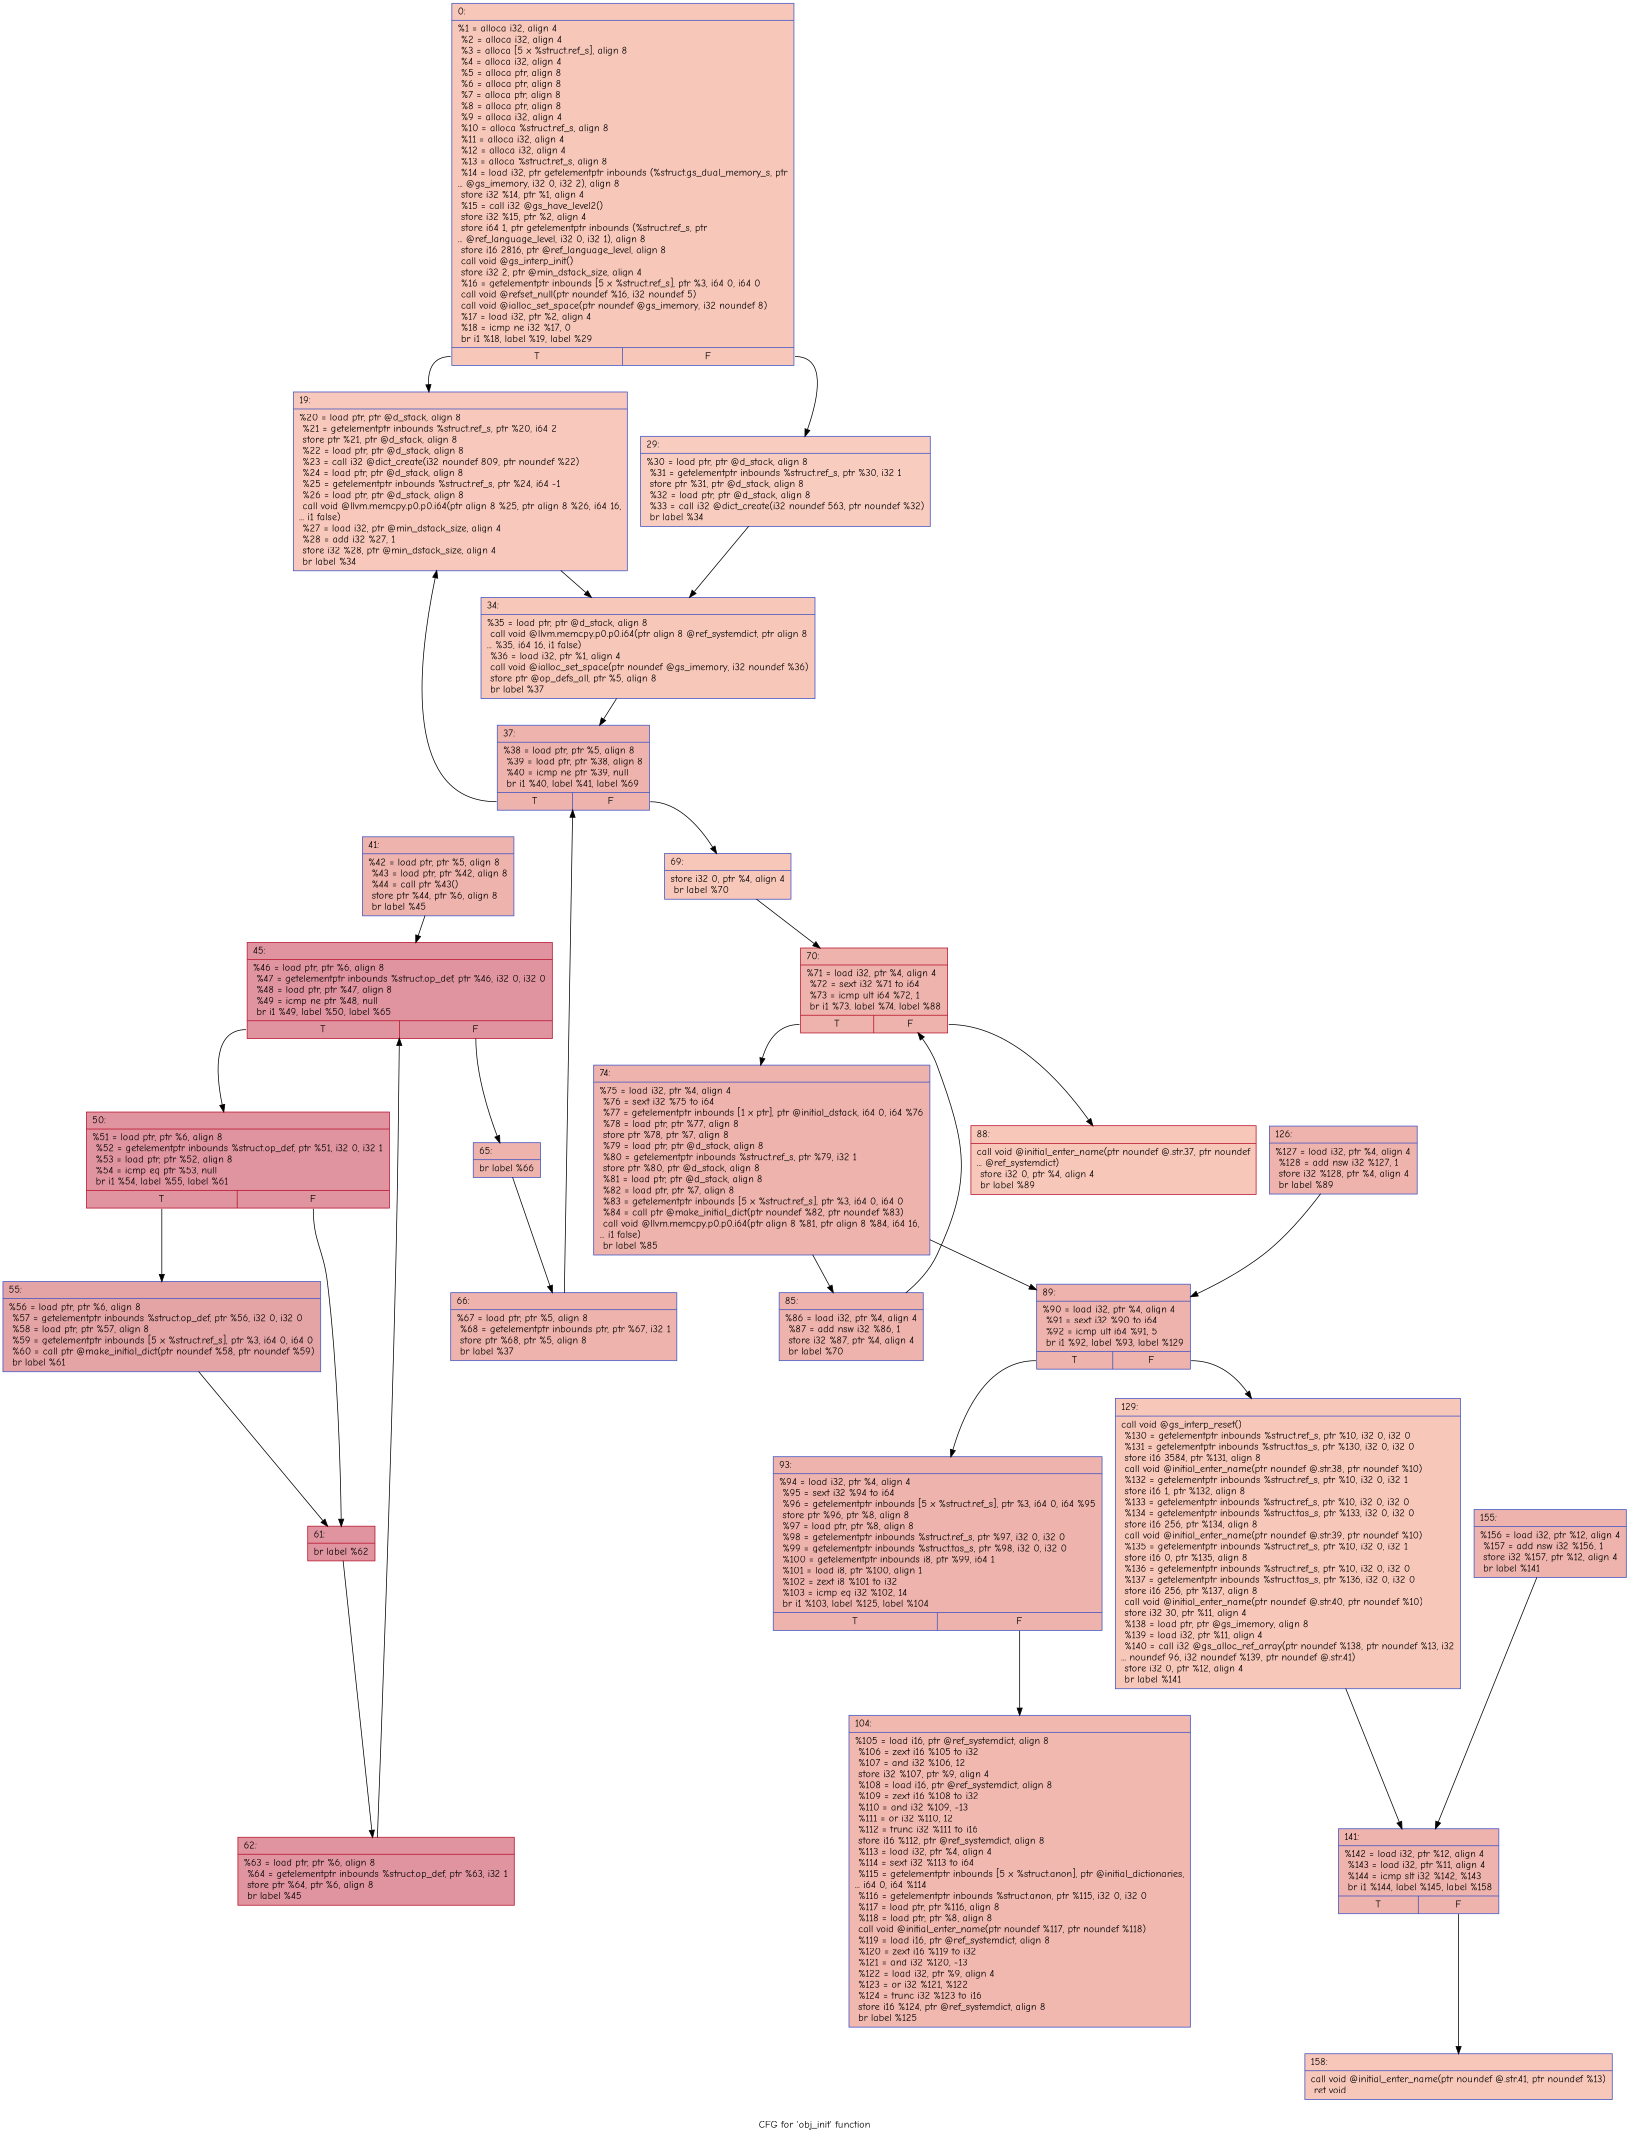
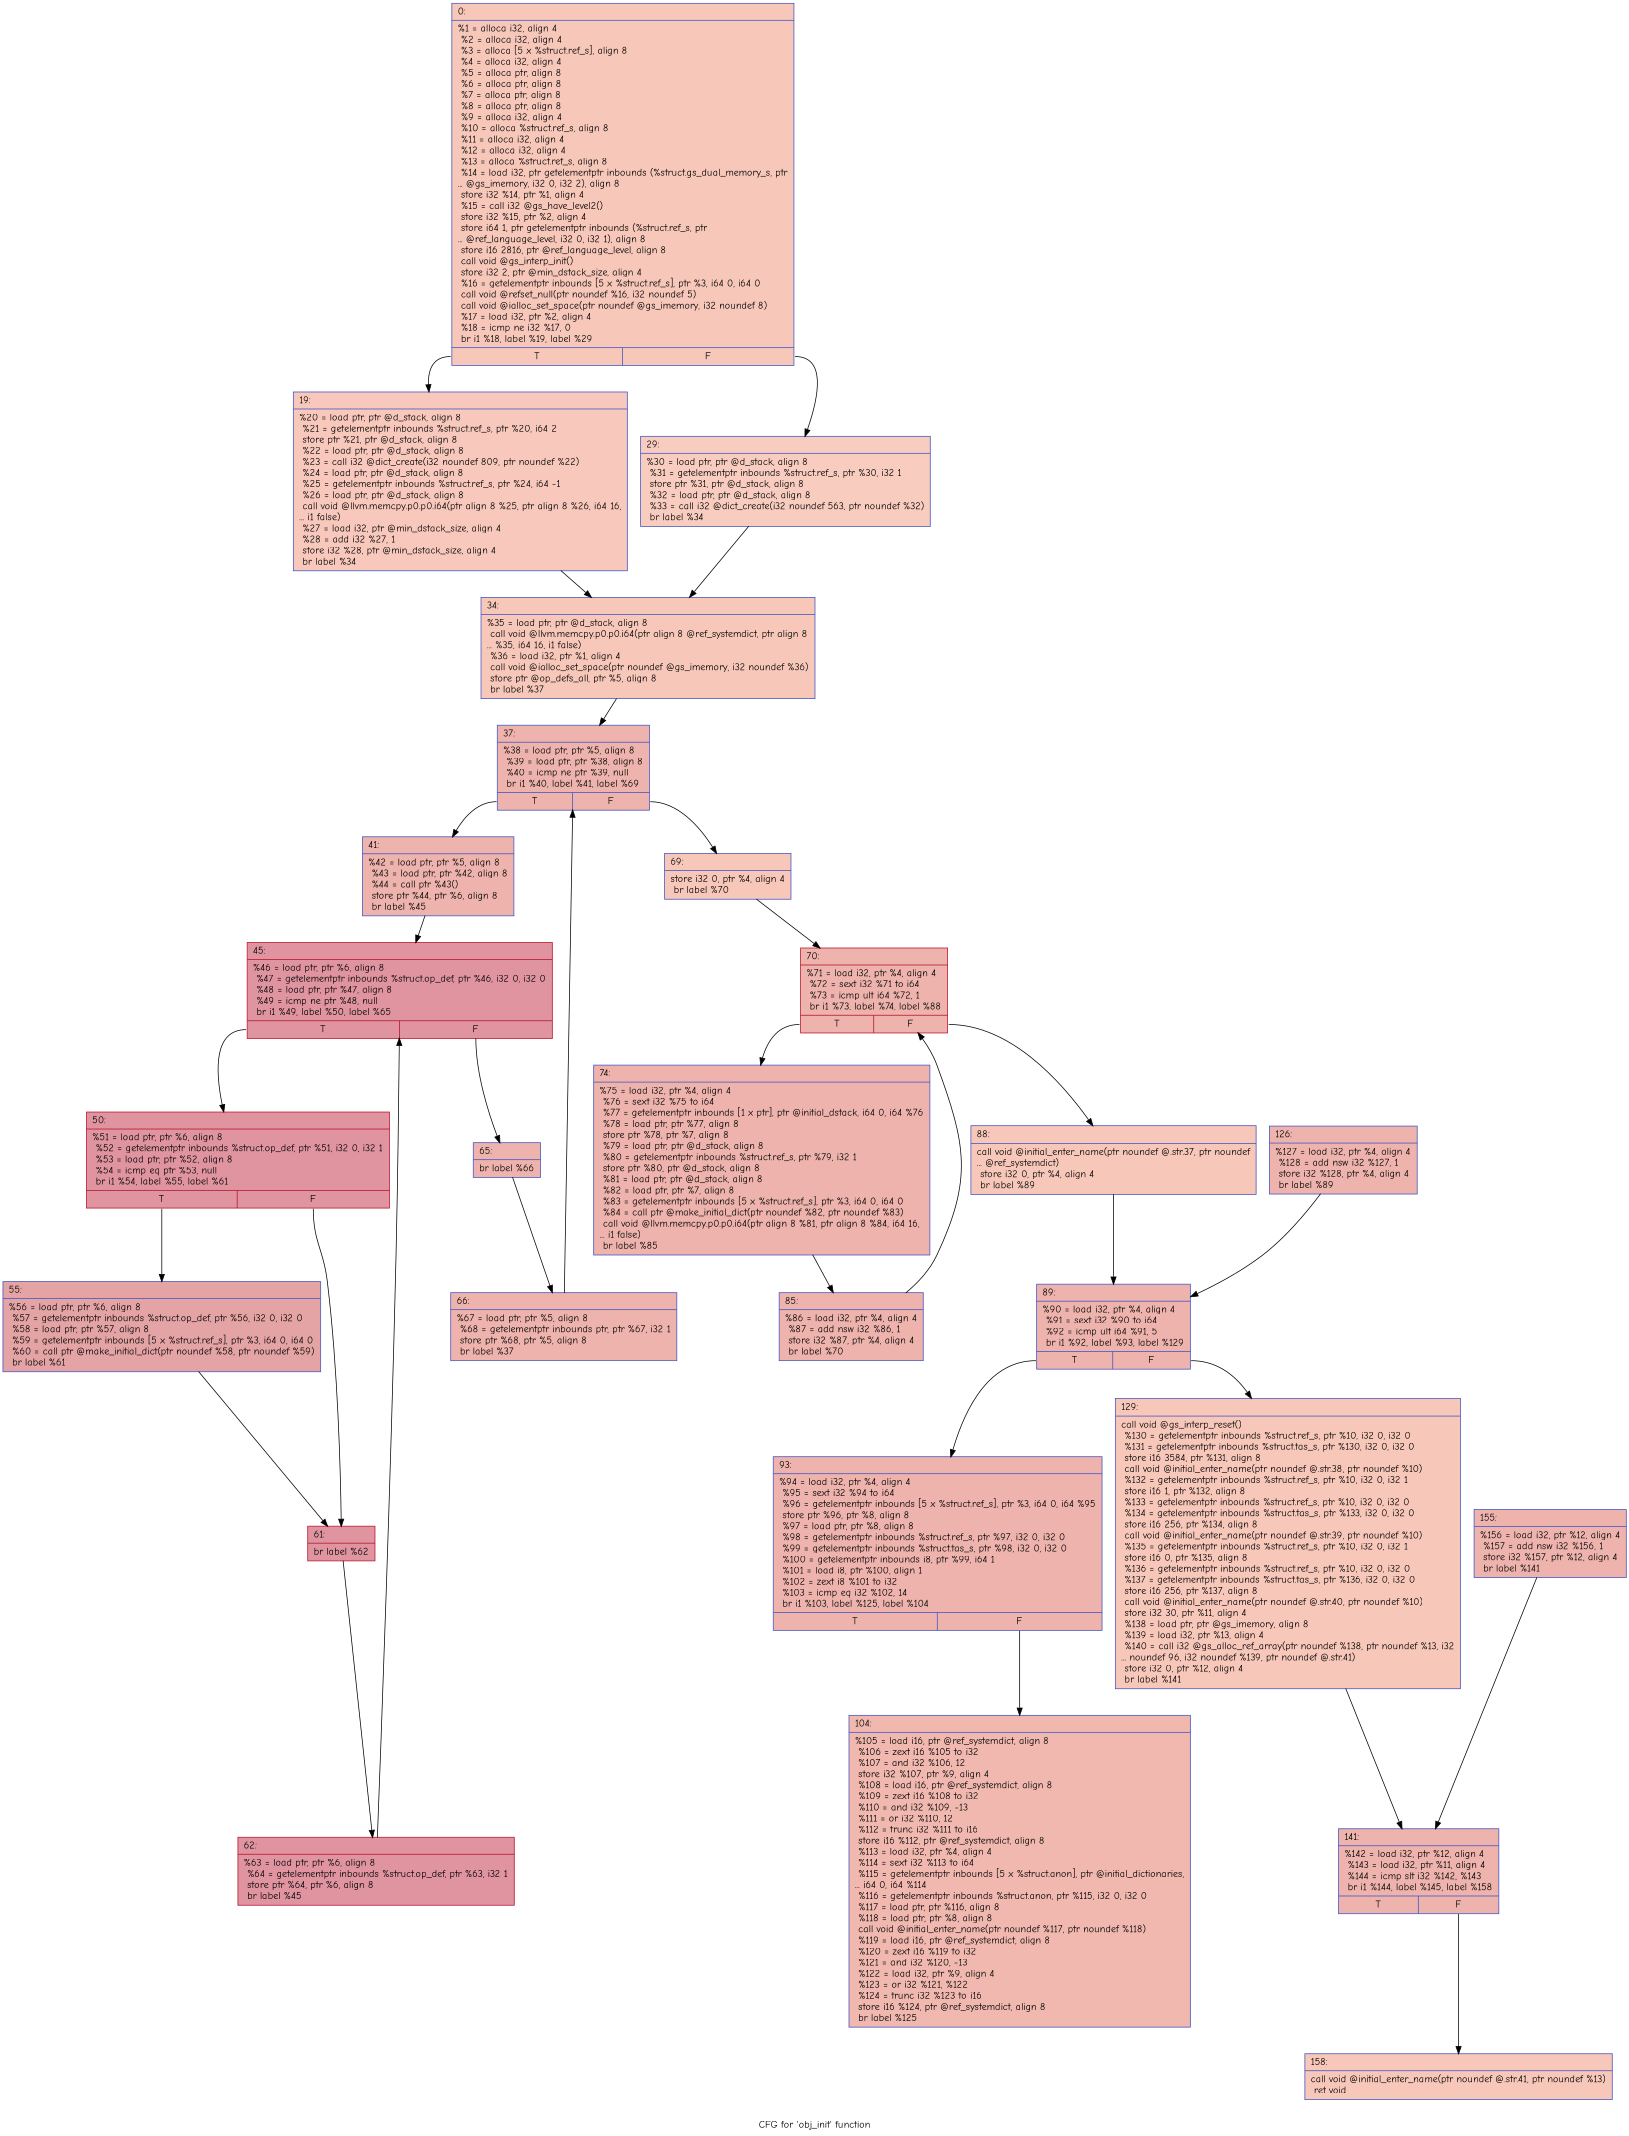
edge "37:" -> "19:": now "37:" -> "41:"
node "88:": color #b70d28ff -> #3d50c3ff
edge "74:" -> "89:": now "88:" -> "89:"
node "129:": text "%139 = load i32, ptr %11, align 4" -> "%139 = load i32, ptr %13, align 4"
